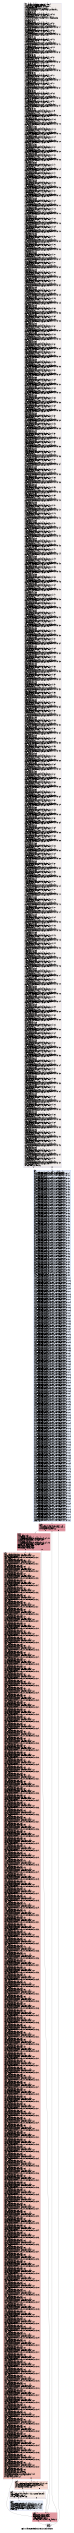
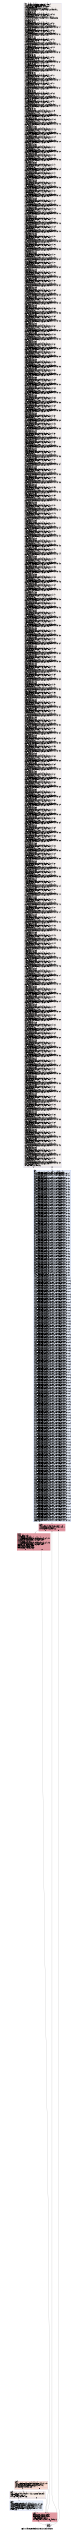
node "%1198:": removed
